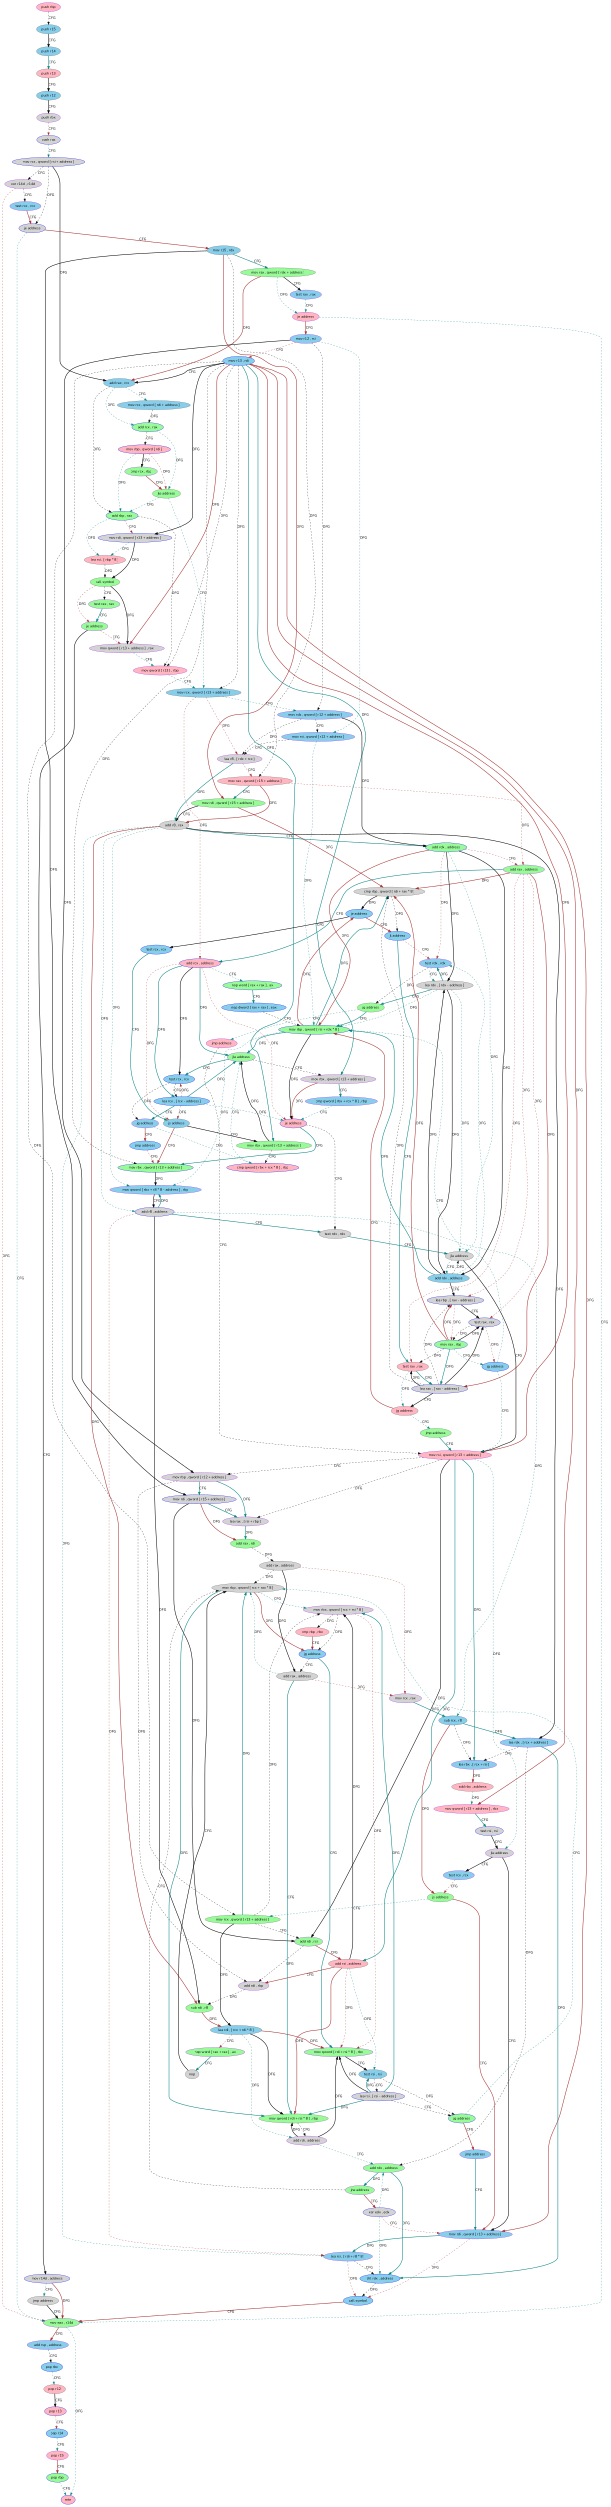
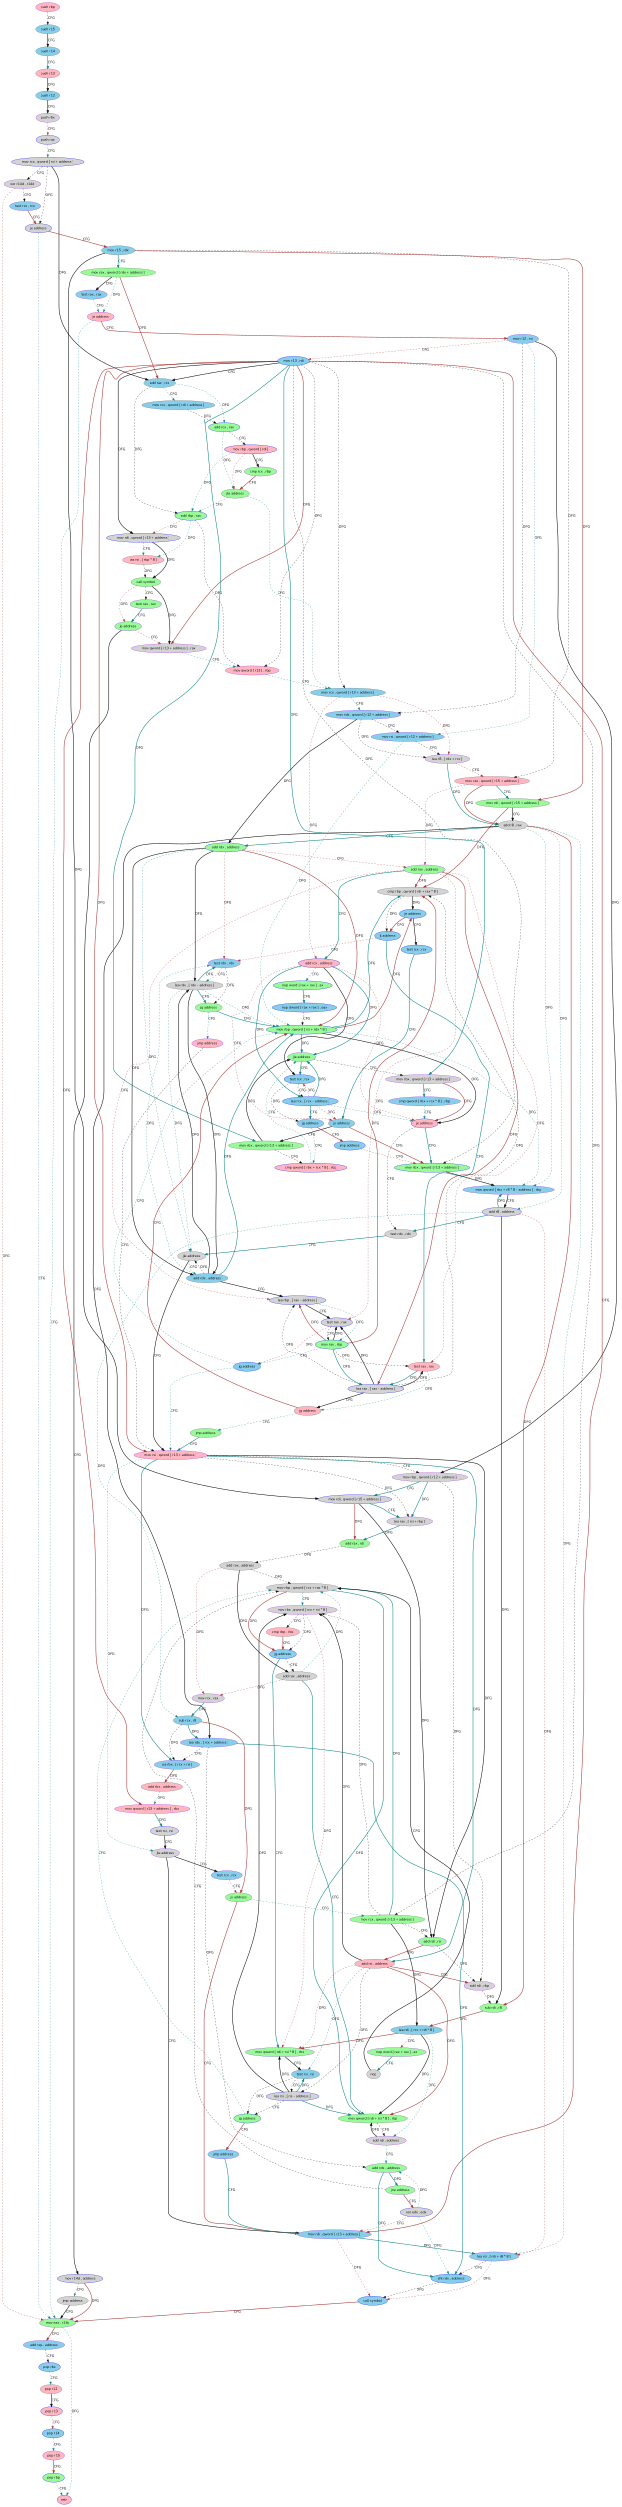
edge "lea rbp , [ rax - address ]" -> "mov rax , rbp": color brown -> teal
edge "lea rsi , [ rsi - address ]" -> "mov rbx , qword [ rcx + rsi * 8 ]": color teal -> black
edge "add rsi , address" -> "lea rsi , [ rsi - address ]": added, label "DFG"
edge "add rdi , address" -> "mov qword [ rdi + rsi * 8 ] , rbx": removed, label "DFG"
